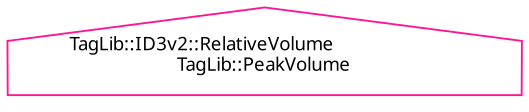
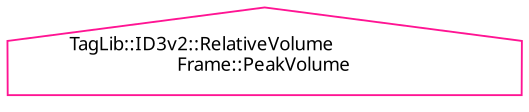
node "TagLib::ID3v2::RelativeVolume TagLib::PeakVolume": label "TagLib::ID3v2::RelativeVolume TagLib::PeakVolume" -> "TagLib::ID3v2::RelativeVolume Frame::PeakVolume"
